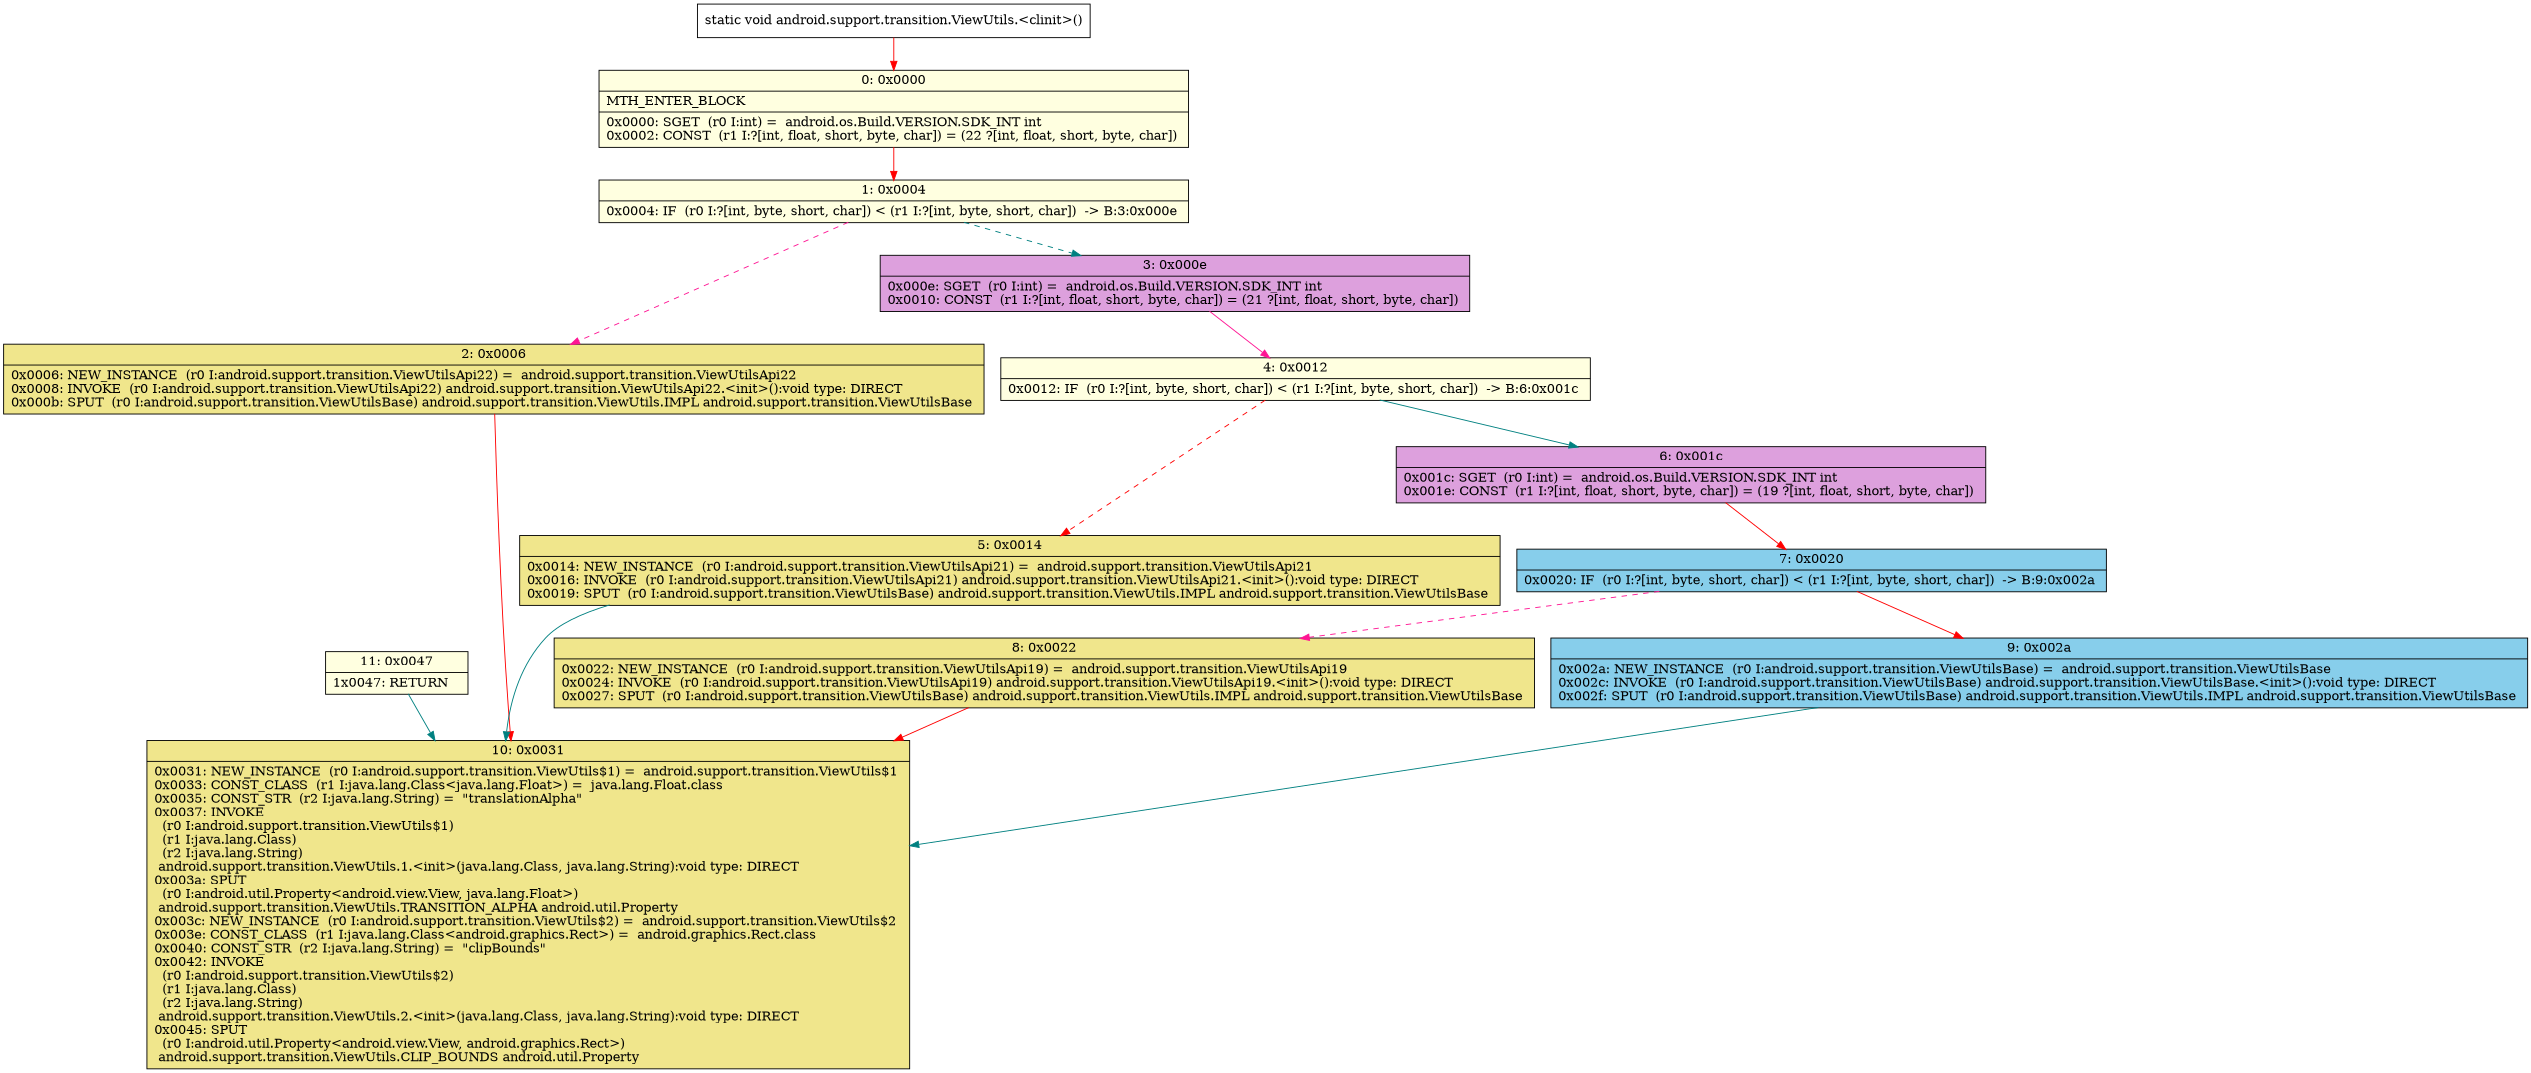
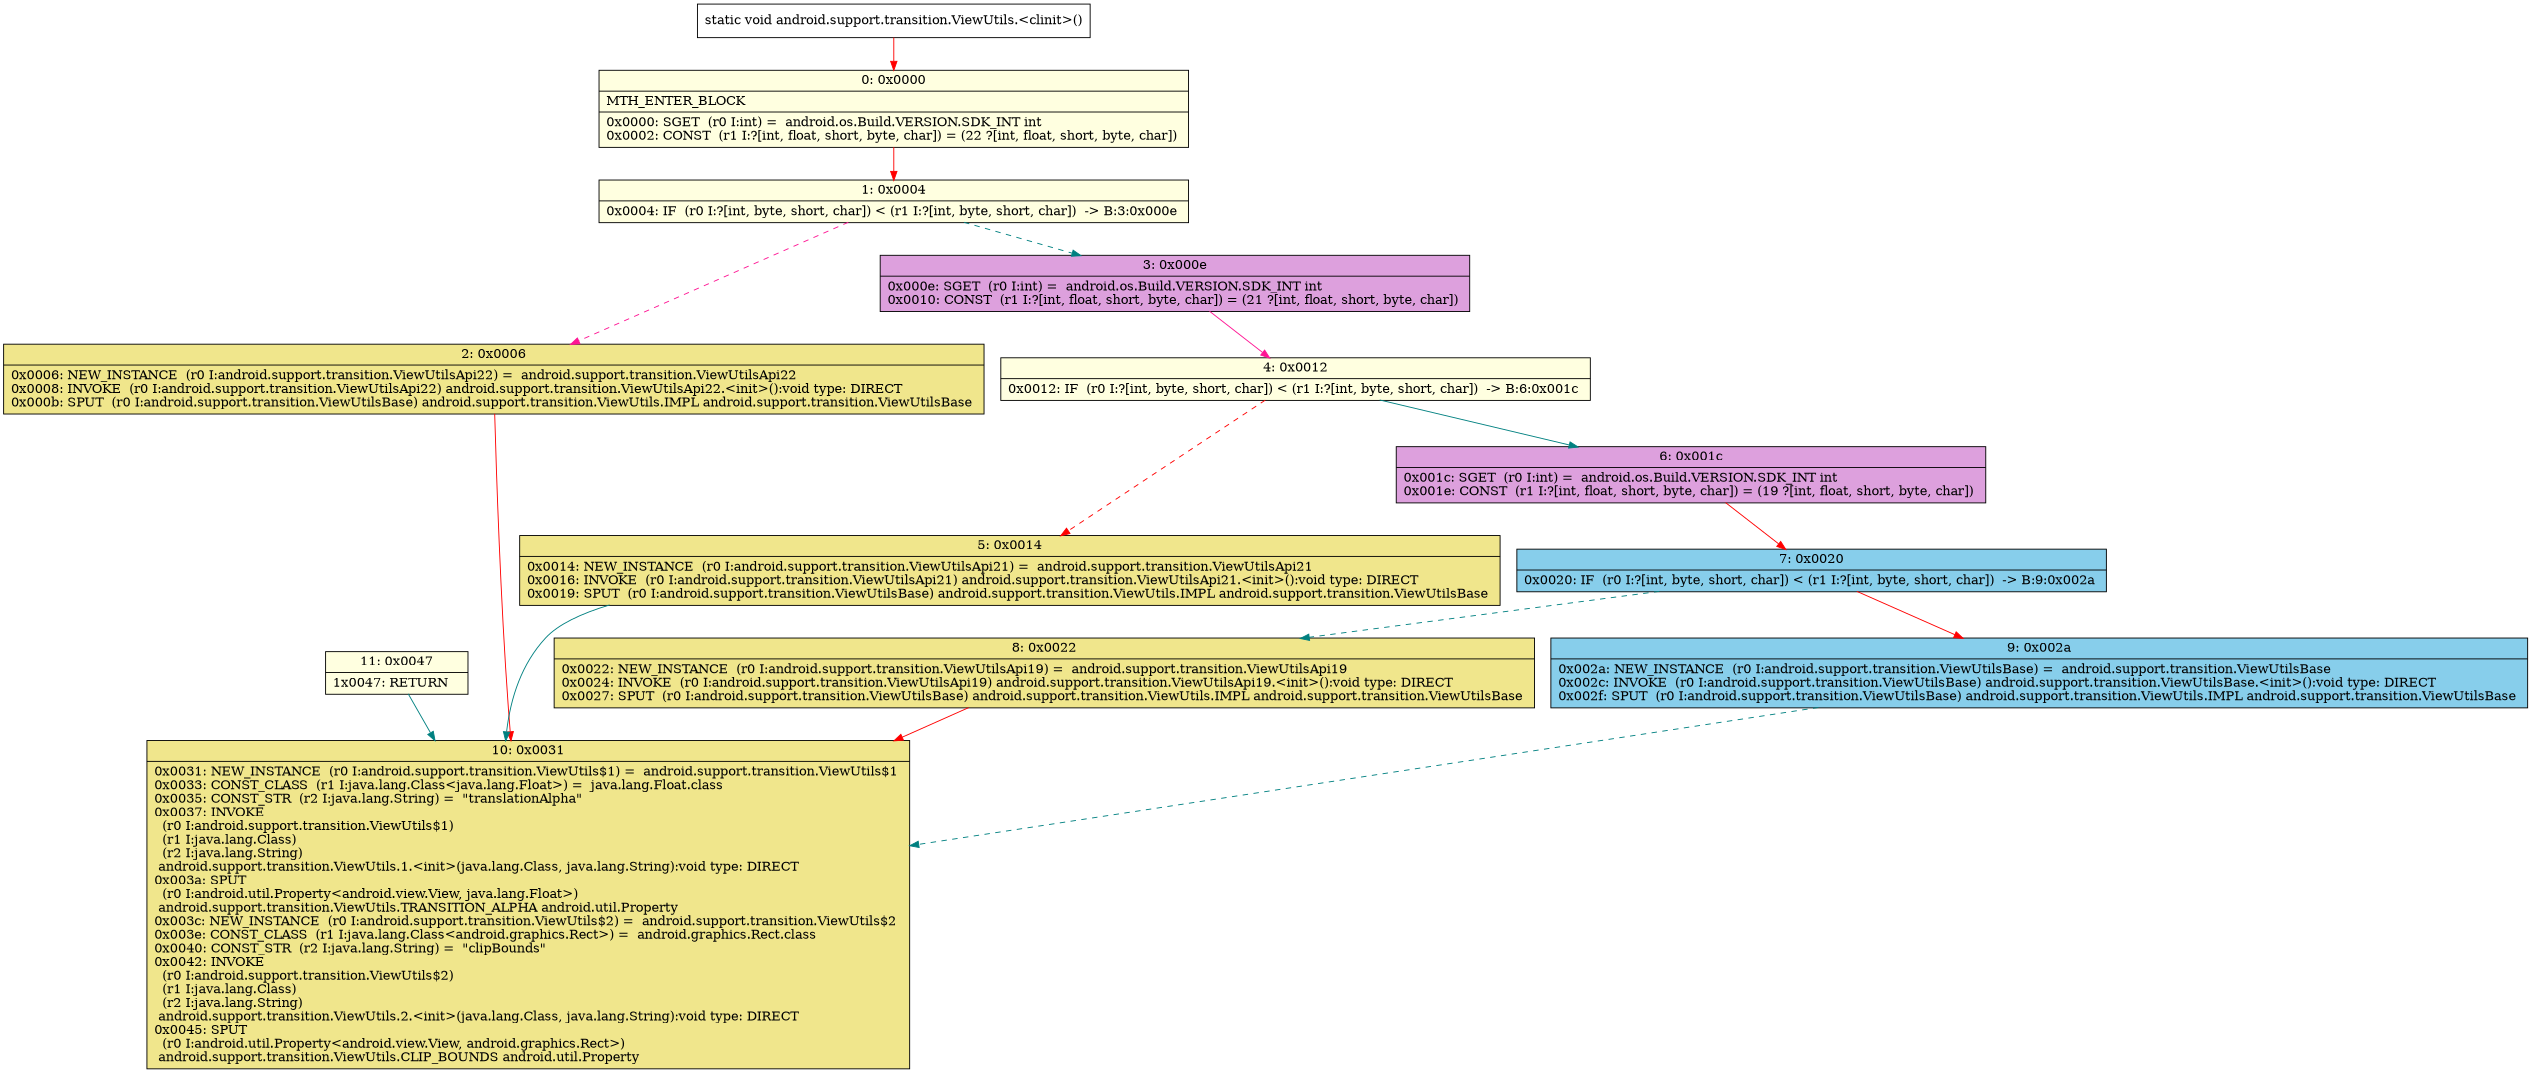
edge "7: 0x0020" -> "8: 0x0022": color deeppink -> teal
edge "9: 0x002a" -> "10: 0x0031": style solid -> dashed
